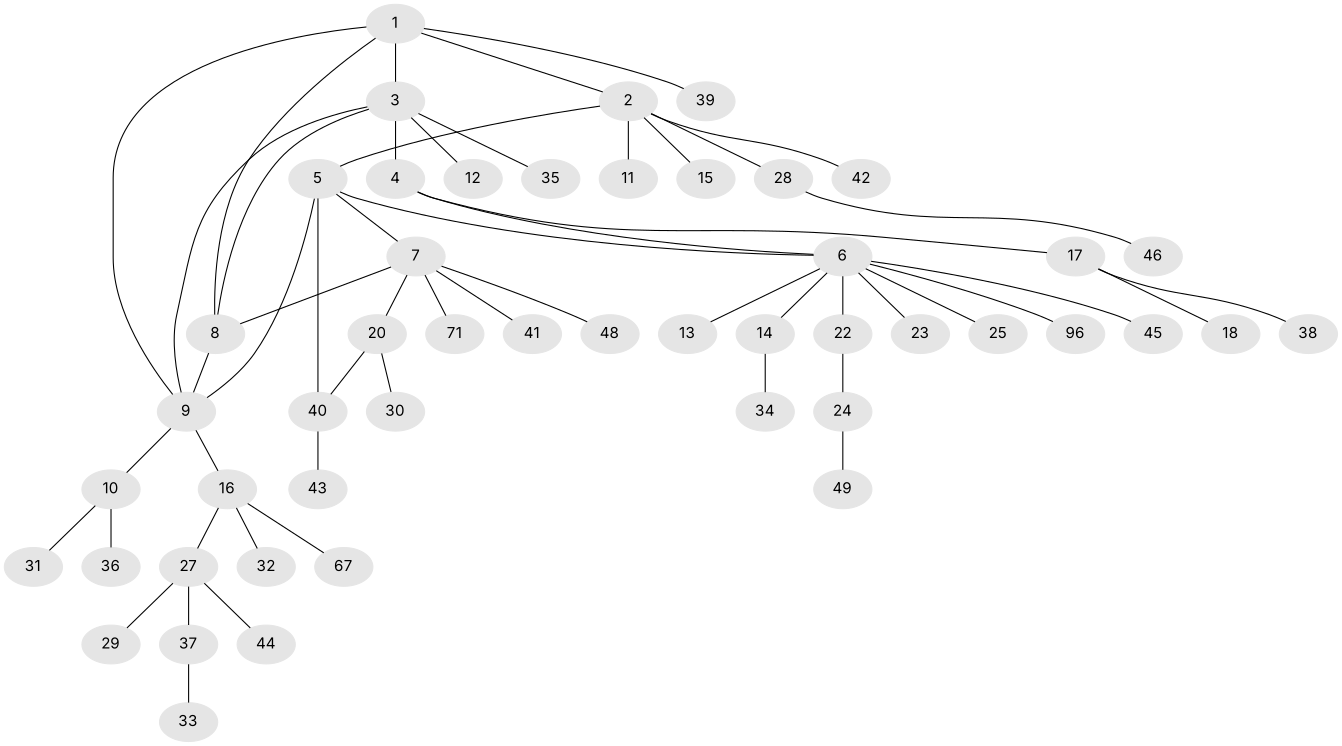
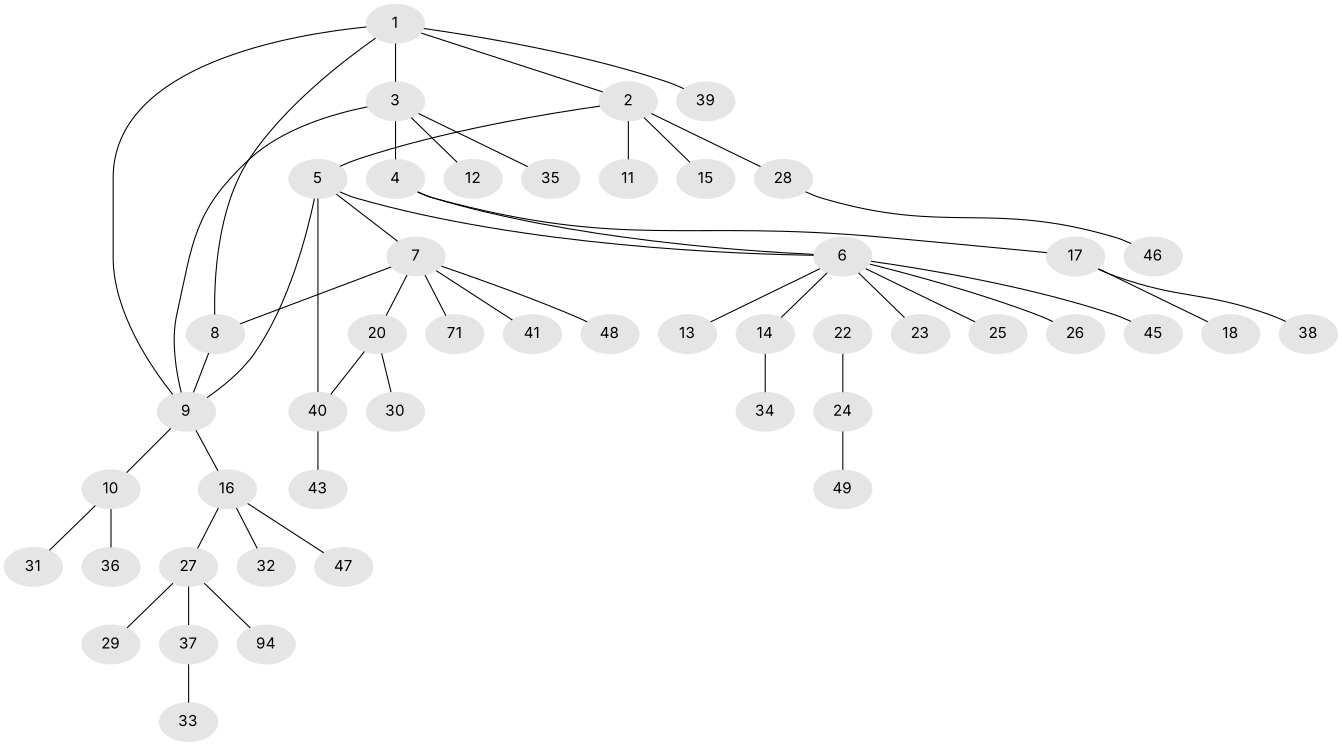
node "42": removed
edge "3" -- "8": removed
edge "6" -- "22": removed
node "96": label "96" -> "26"
node "67": label "67" -> "47"
node "44": label "44" -> "94"
